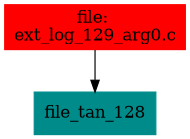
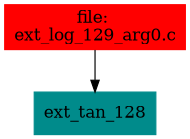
node "file_tan_128": label "file_tan_128" -> "ext_tan_128"
